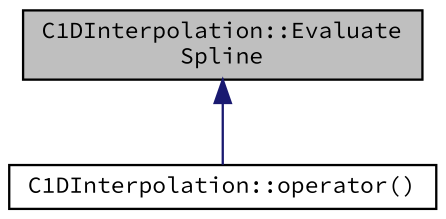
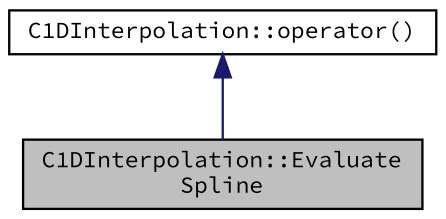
edge "C1DInterpolation::operator()" -> "C1DInterpolation::Evaluate Spline": reversed
